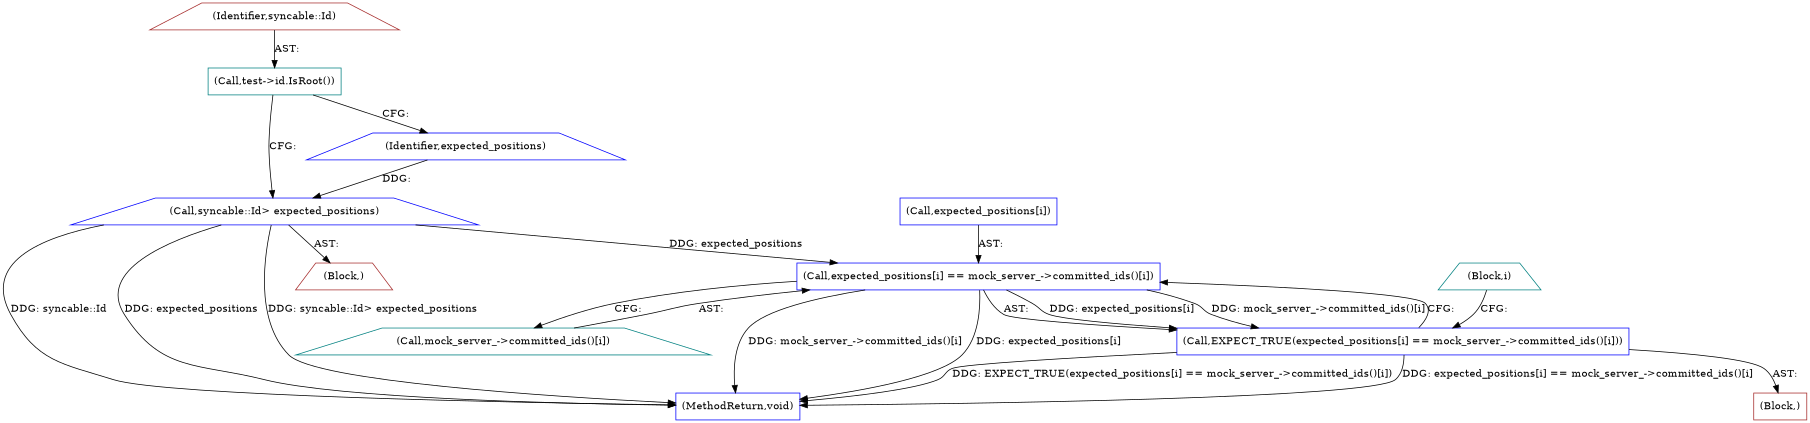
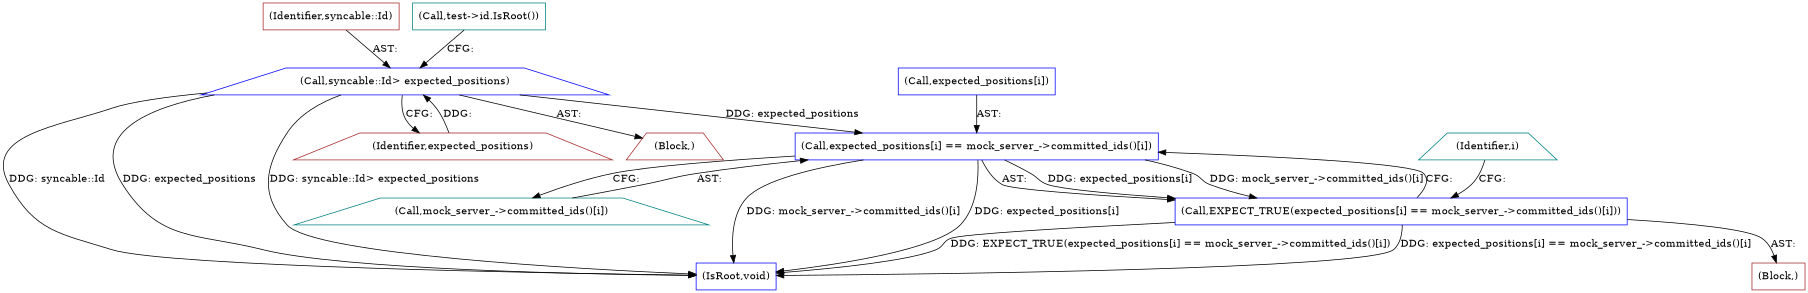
node "(Identifier,syncable::Id)": shape trapezium -> box
edge "(Identifier,syncable::Id)" -> "(Call,test->id.IsRoot())": now "(Identifier,syncable::Id)" -> "(Call,syncable::Id> expected_positions)"
edge "(Call,test->id.IsRoot())" -> "(Identifier,expected_positions)": now "(Call,syncable::Id> expected_positions)" -> "(Identifier,expected_positions)"
node "(Identifier,expected_positions)": color blue -> brown
node "(Block,i)": label "(Block,i)" -> "(Identifier,i)"
node "(MethodReturn,void)": label "(MethodReturn,void)" -> "(IsRoot,void)"
